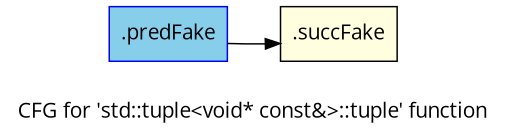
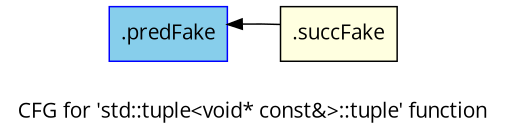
edge ".predFake" -> ".succFake": reversed
